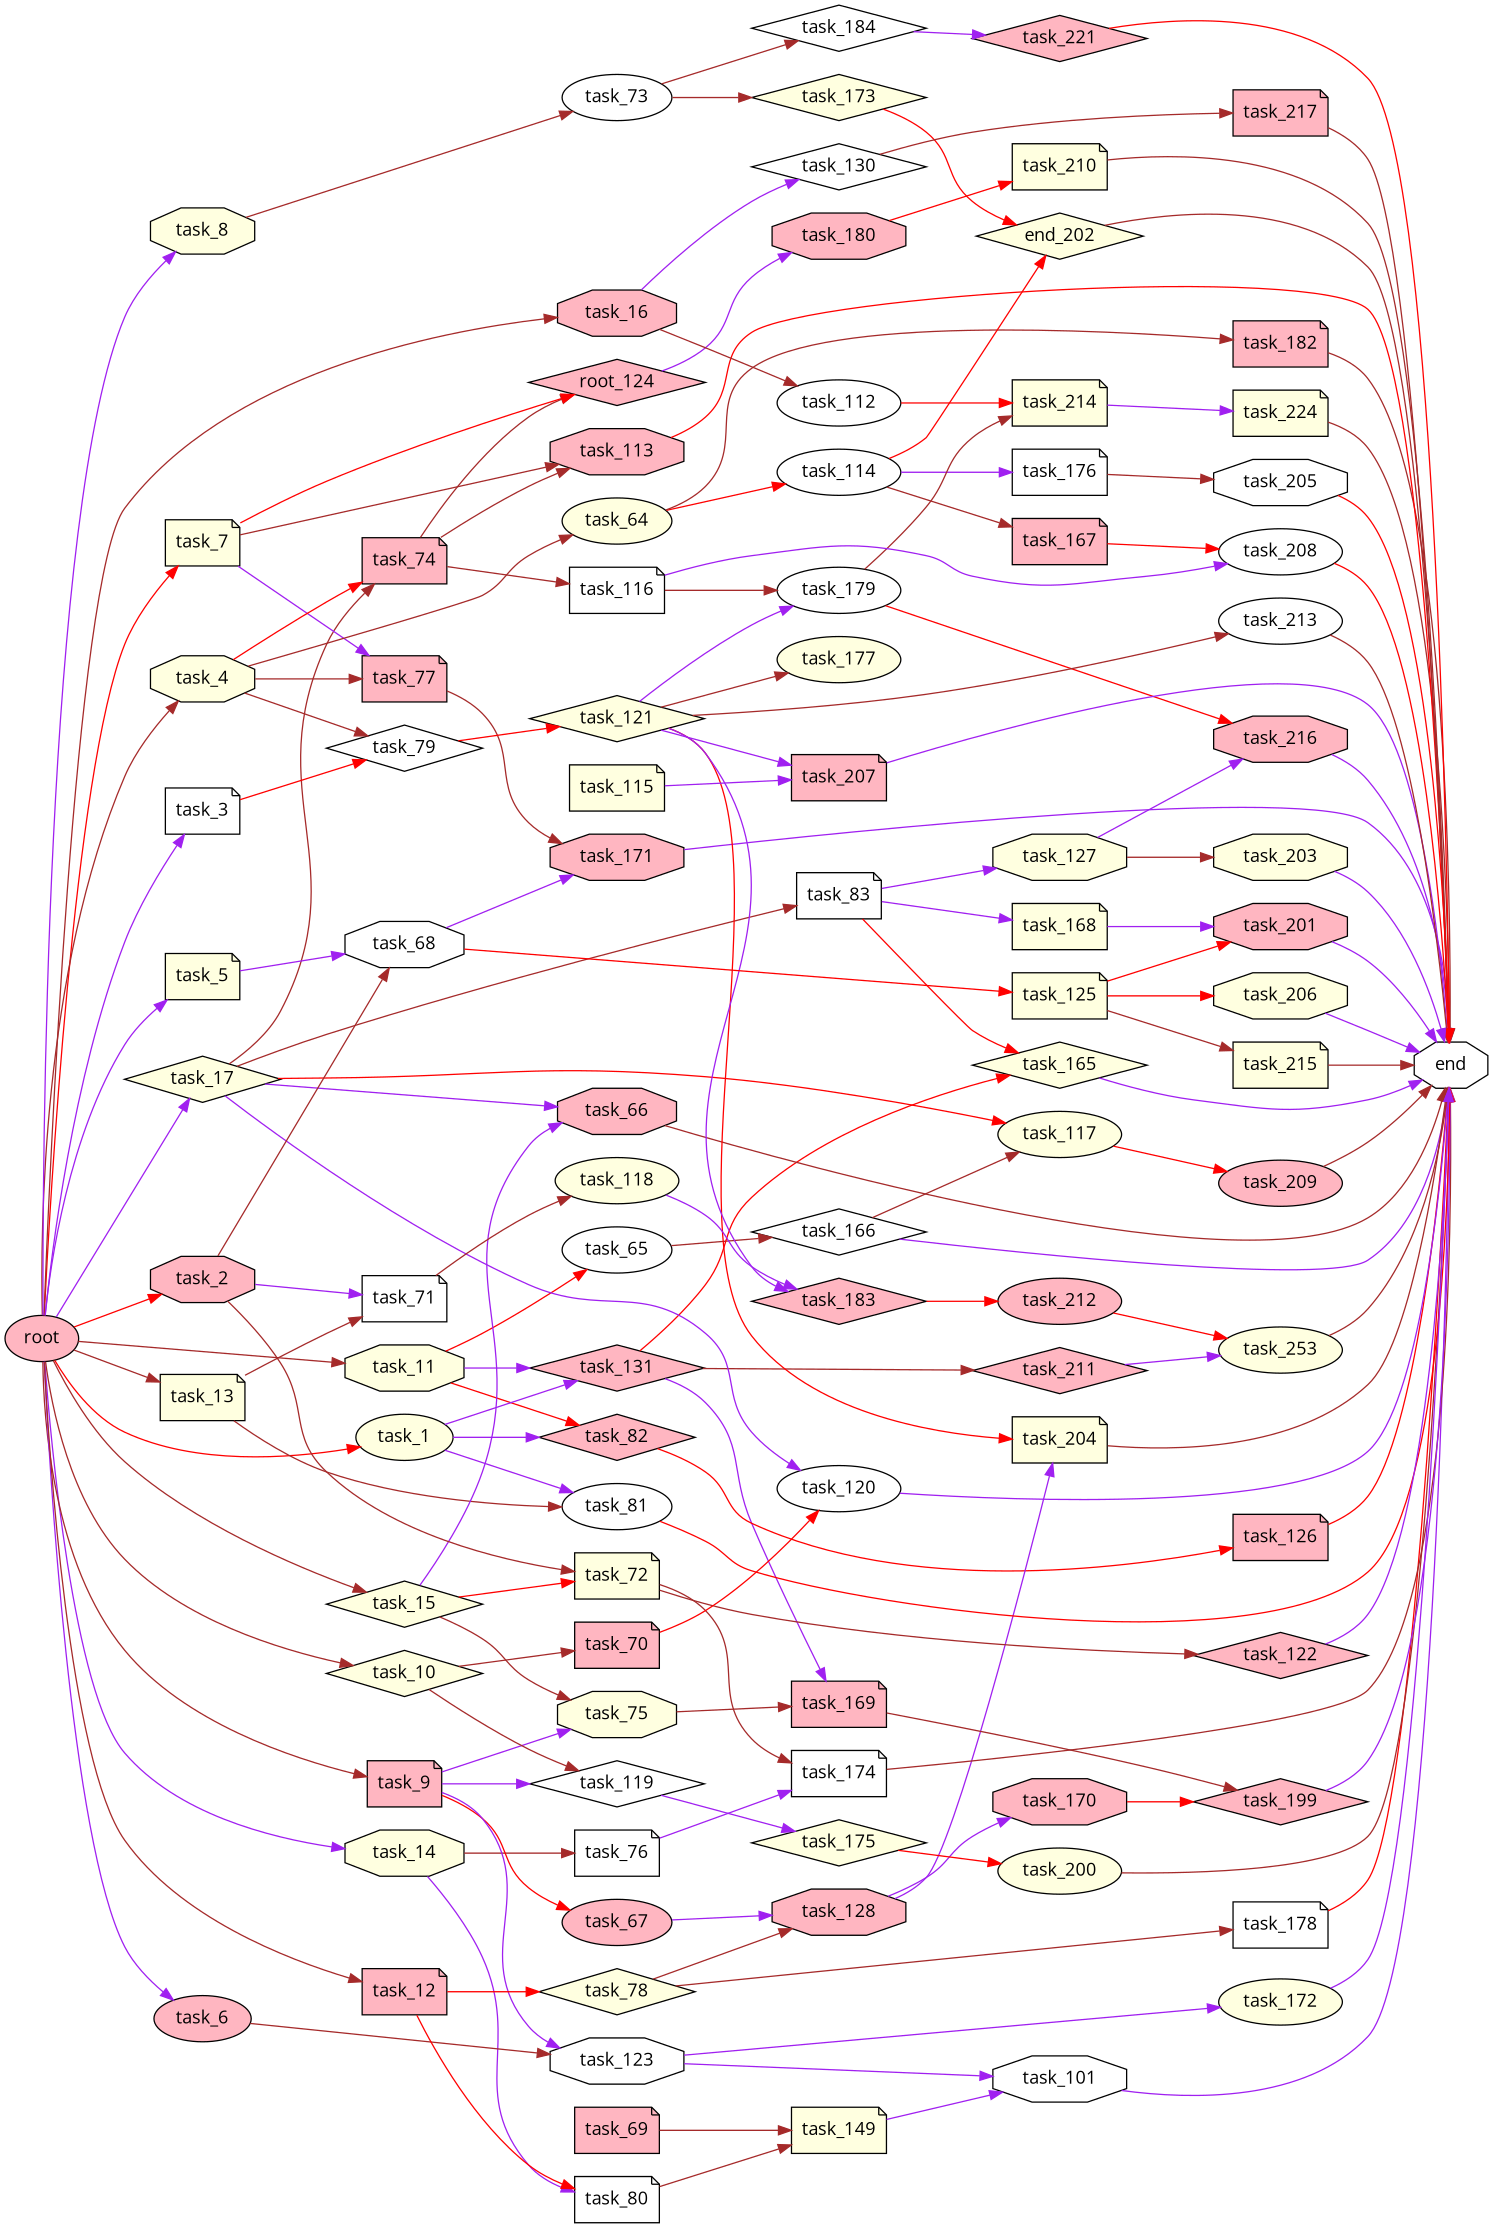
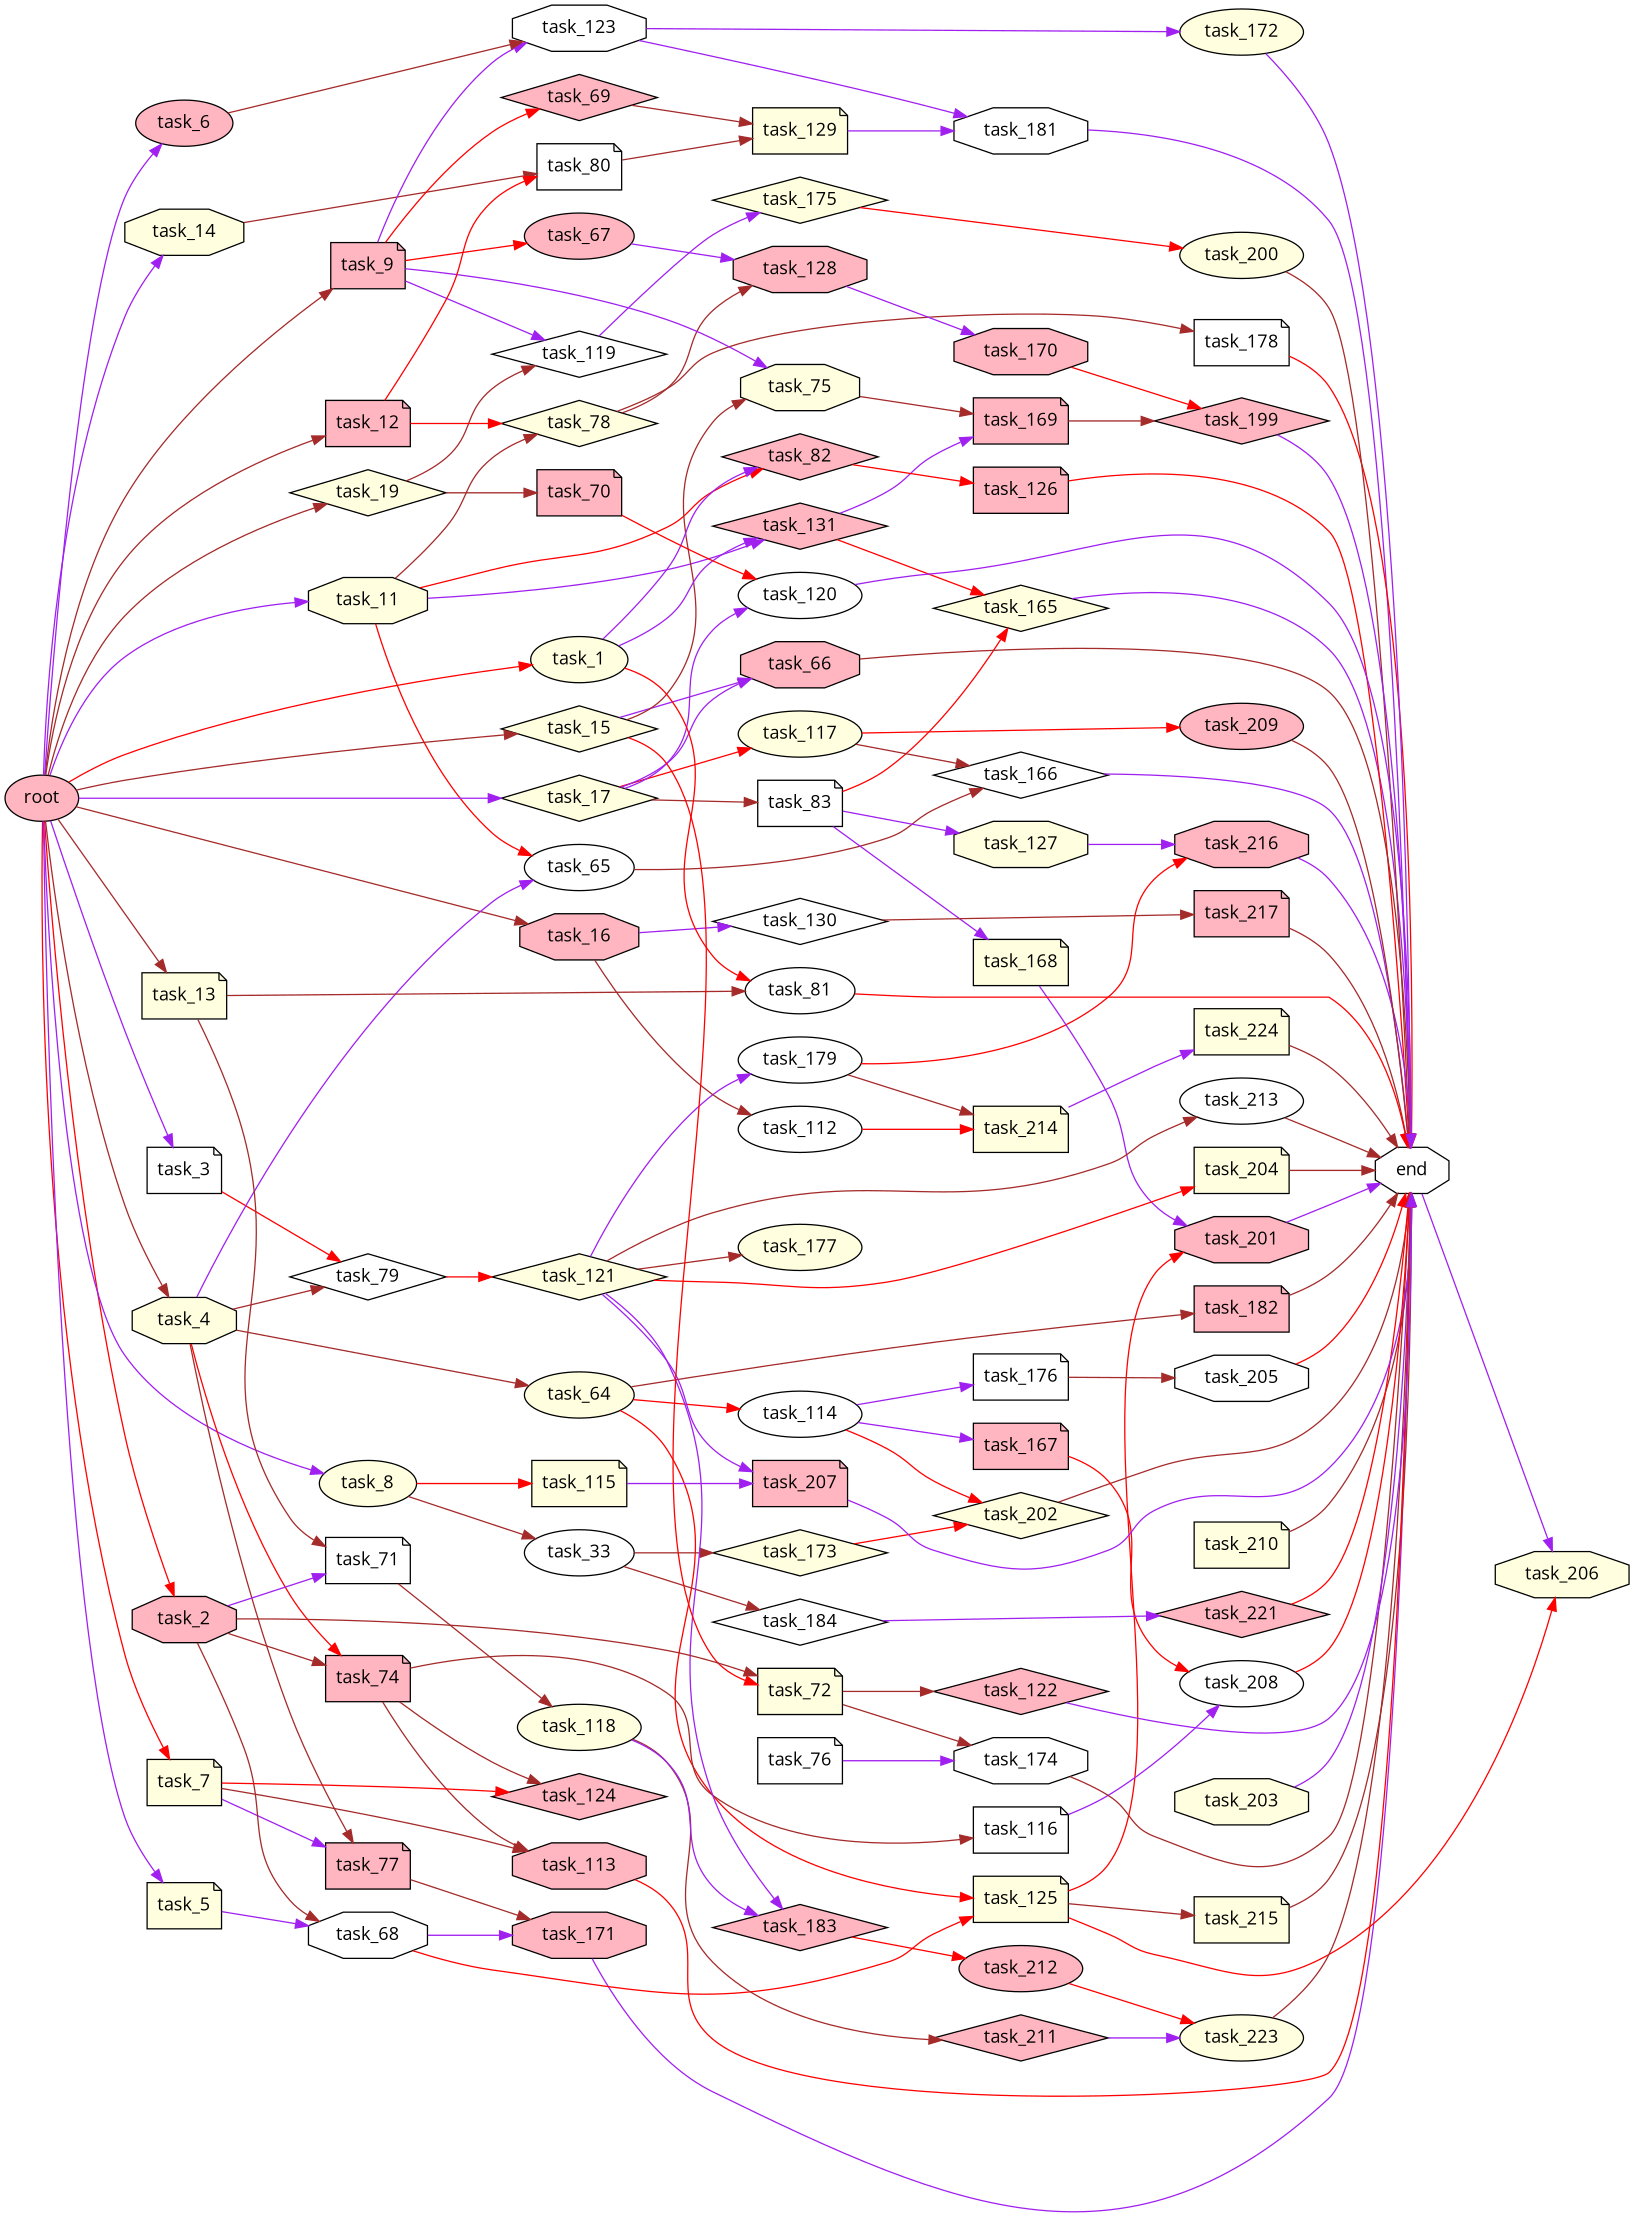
node "task_73": label "task_73" -> "task_33"
edge "task_9" -> "task_69": added
node "task_8": shape octagon -> ellipse
node "task_180": removed
node "end_202": label "end_202" -> "task_202"
node "root_124": label "root_124" -> "task_124"
edge "task_114" -> "task_167": color brown -> purple
edge "task_11" -> "task_78": added
edge "task_116" -> "task_179": removed
edge "task_17" -> "task_74": now "task_2" -> "task_74"
edge "task_127" -> "task_203": removed
edge "task_206" -> "end": reversed
edge "task_4" -> "task_65": added
edge "task_166" -> "task_117": reversed
node "task_253": label "task_253" -> "task_223"
edge "root" -> "task_11": color brown -> purple
edge "task_131" -> "task_211": now "task_118" -> "task_211"
edge "task_1" -> "task_81": color purple -> red
edge "task_8" -> "task_115": added
node "task_10": label "task_10" -> "task_19"
edge "task_128" -> "task_204": removed
edge "task_64" -> "task_125": added
node "task_174": shape note -> octagon
edge "task_14" -> "task_76": removed
edge "task_14" -> "task_80": color purple -> brown
node "task_101": label "task_101" -> "task_181"
node "task_69": shape note -> diamond
node "task_149": label "task_149" -> "task_129"
